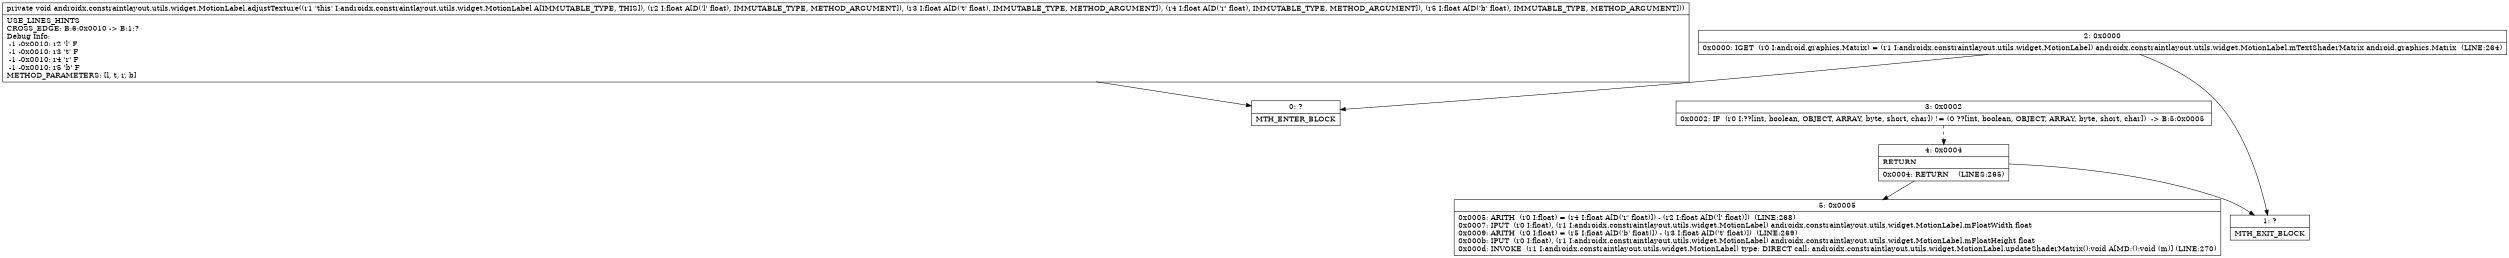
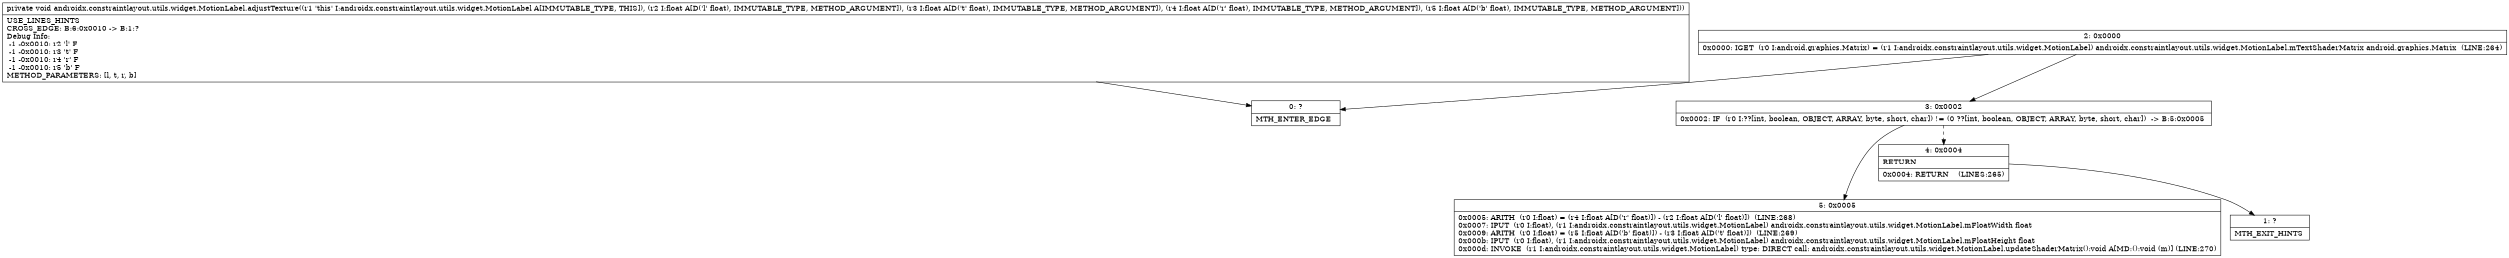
edge "2: 0x0000" -> "1: ?": now "2: 0x0000" -> "3: 0x0002"
node "0: ?": text "MTH_ENTER_BLOCK" -> "MTH_ENTER_EDGE"
edge "4: 0x0004" -> "5: 0x0005": now "3: 0x0002" -> "5: 0x0005"
node "1: ?": text "MTH_EXIT_BLOCK" -> "MTH_EXIT_HINTS"
